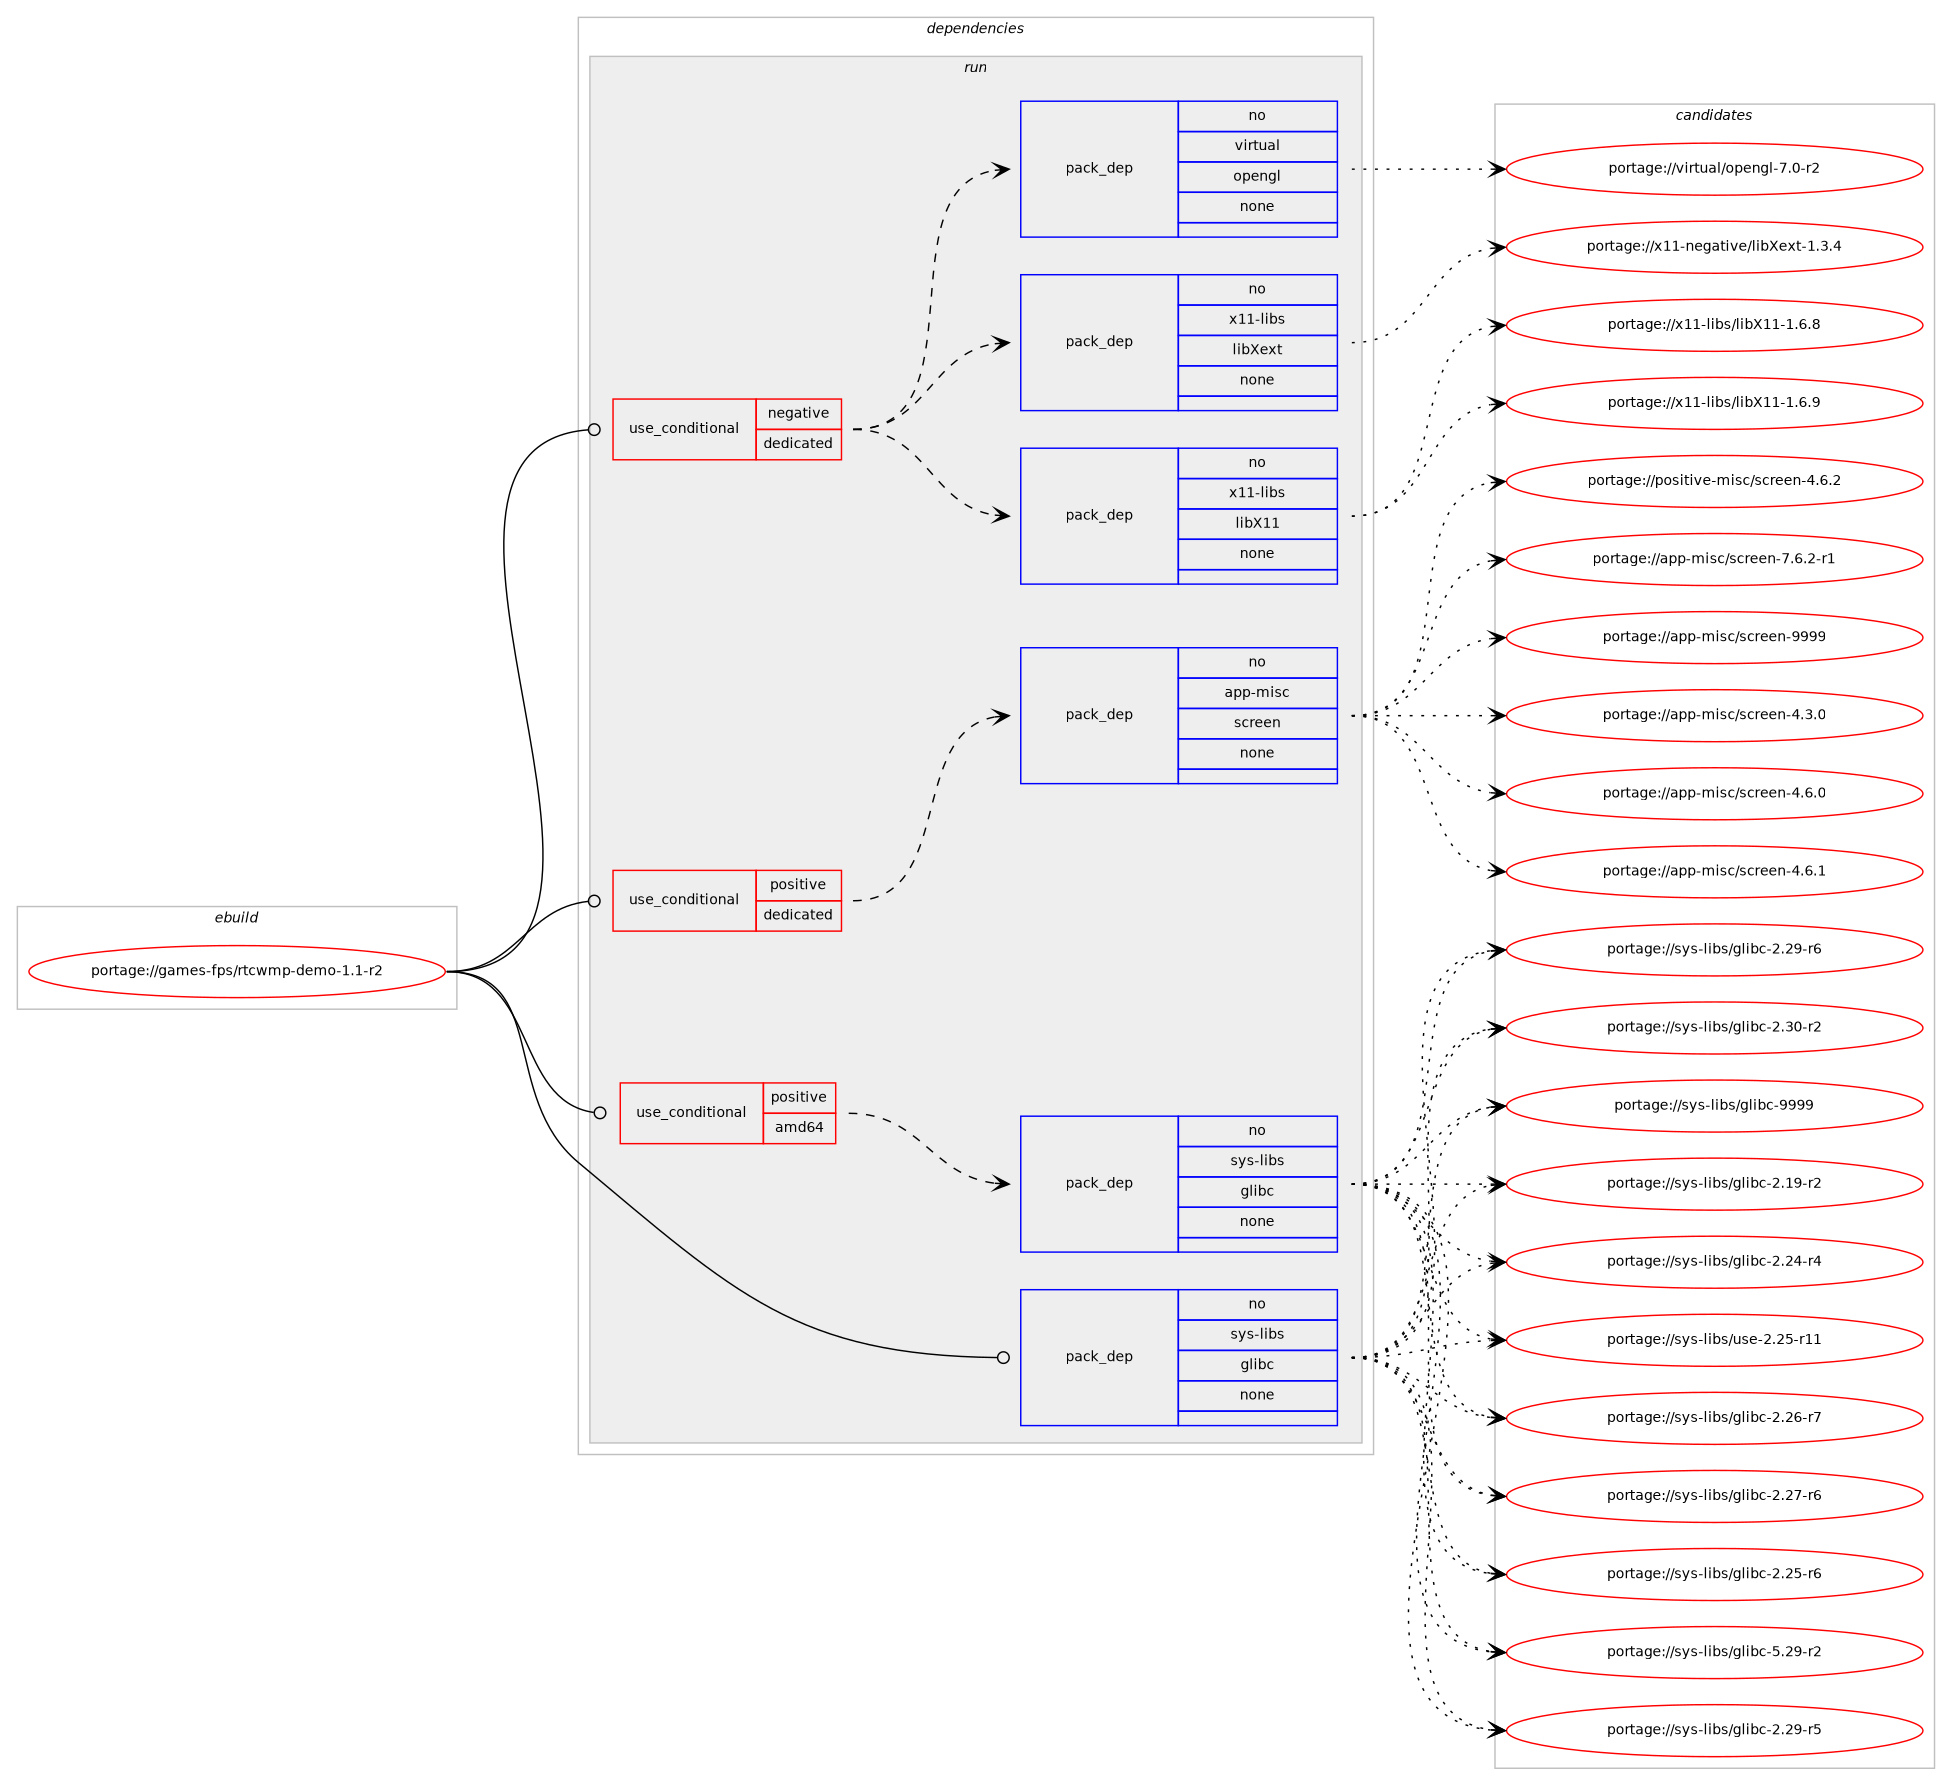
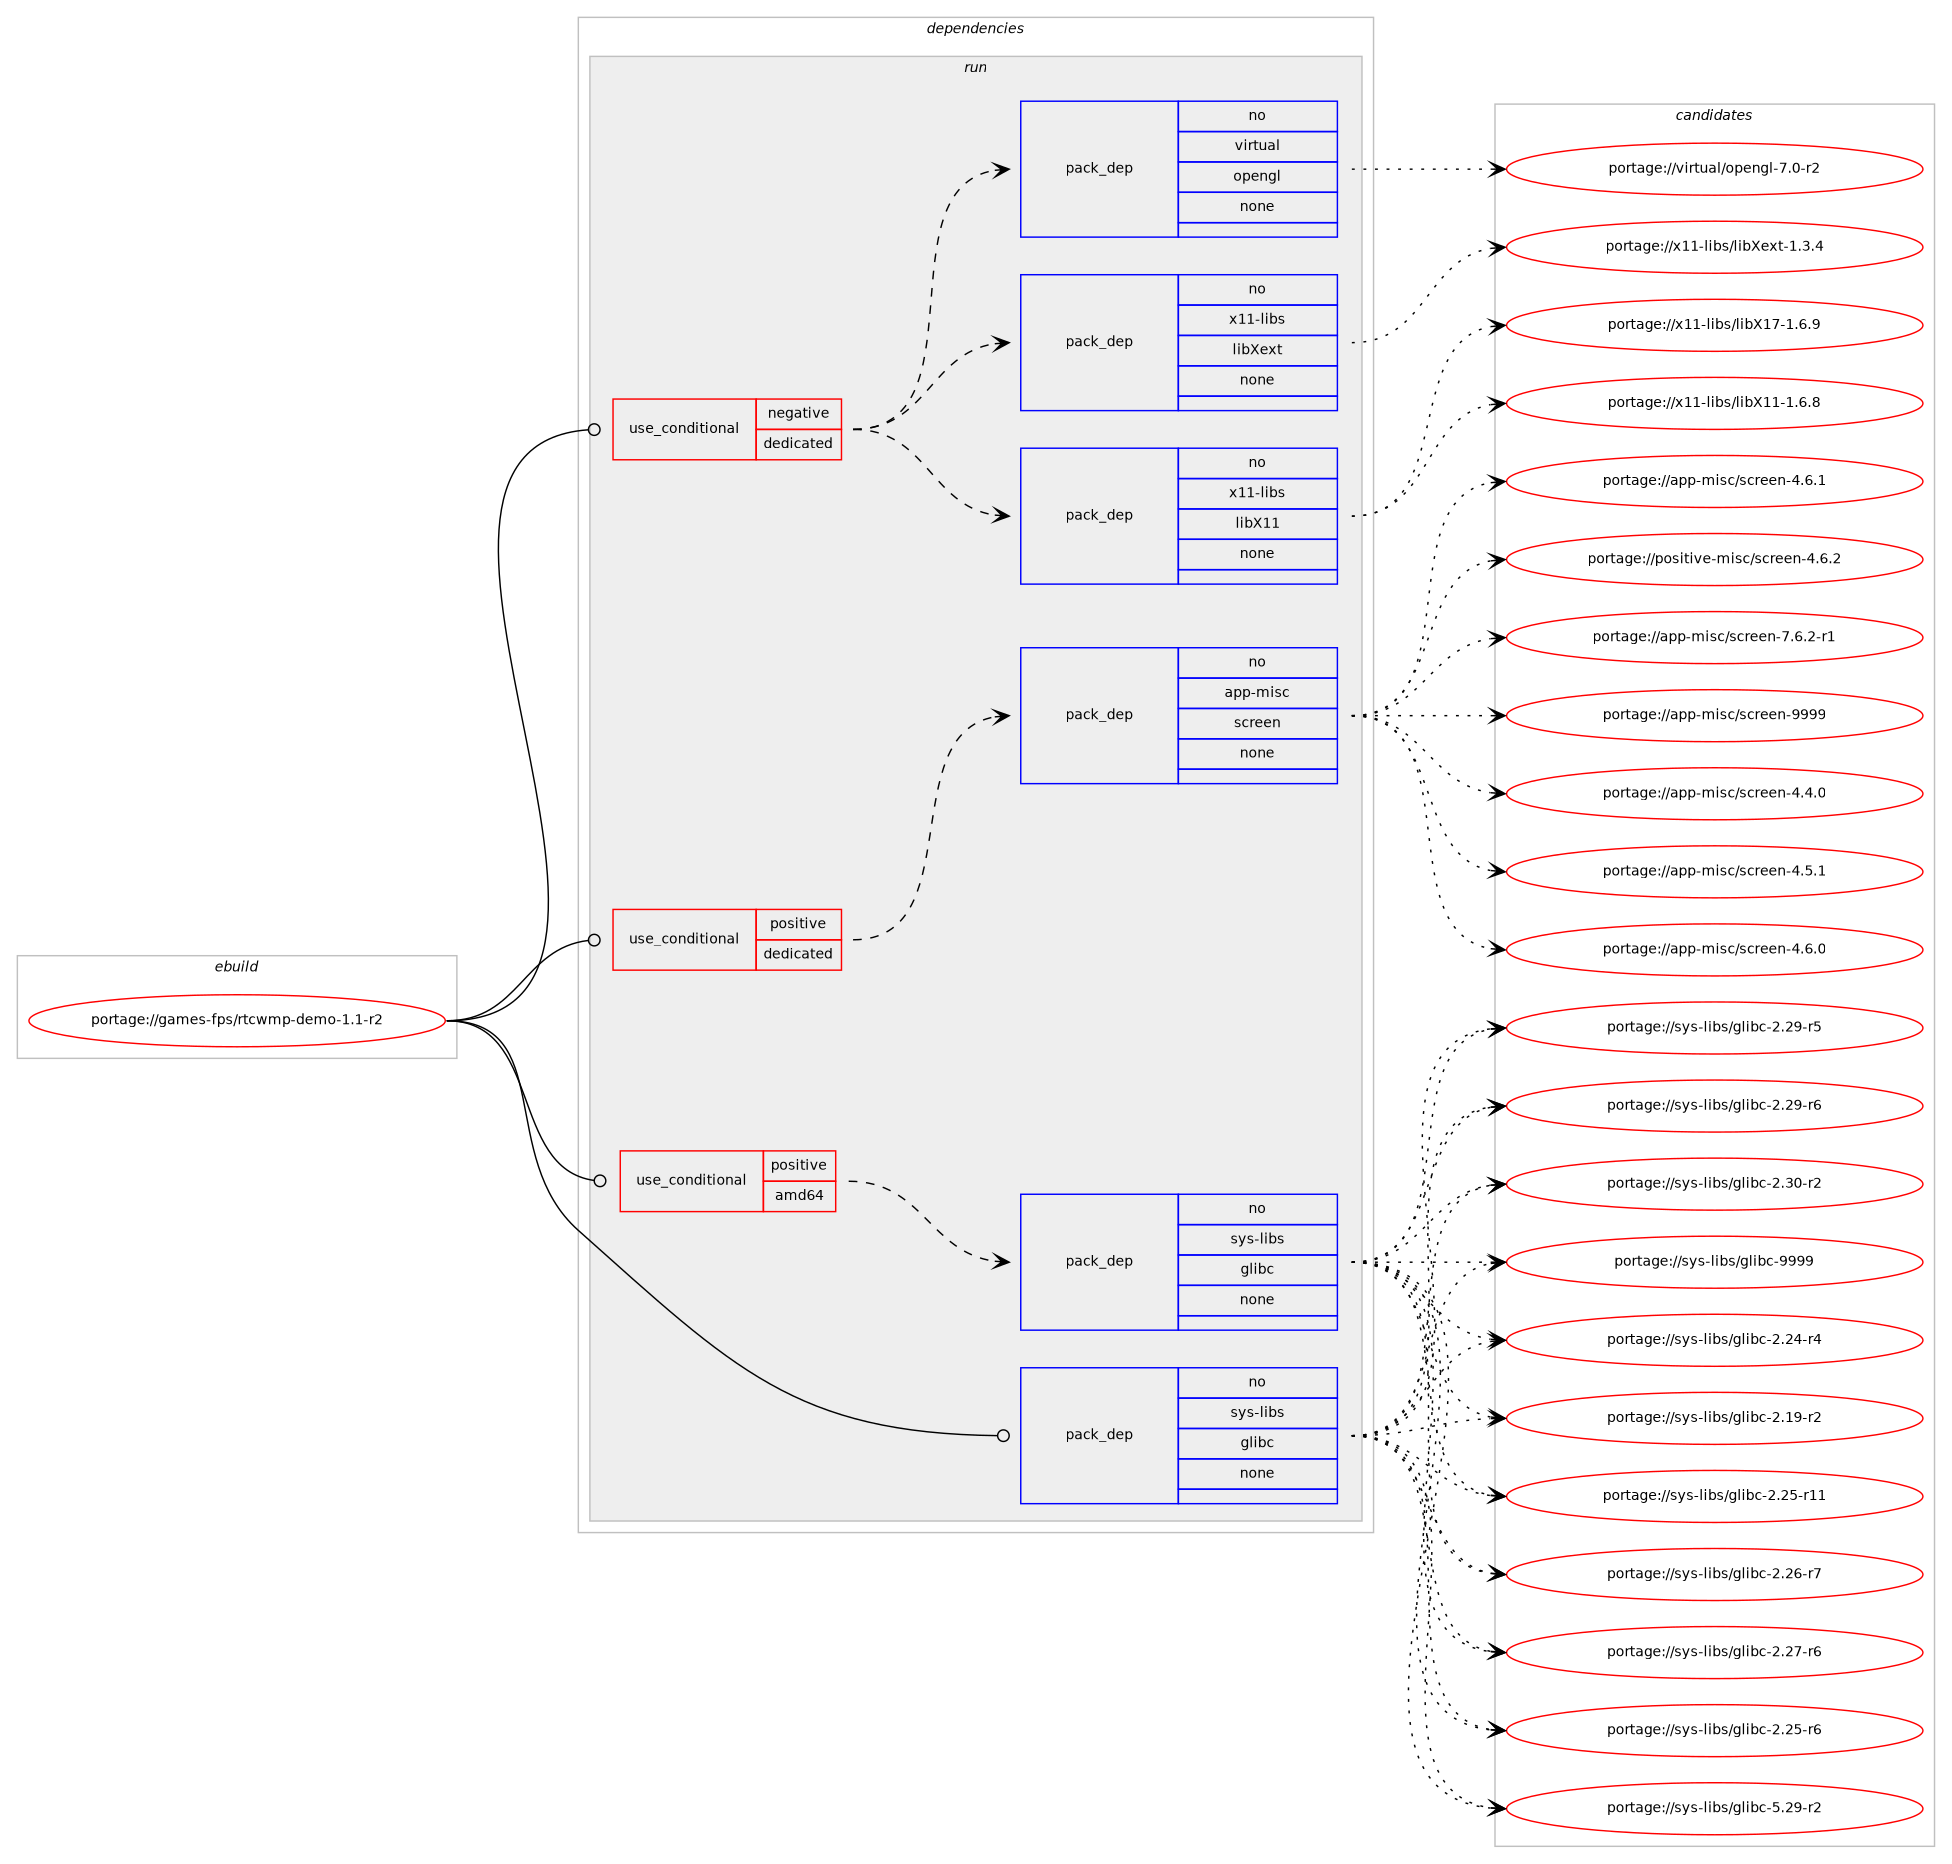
node "portage://x11-negative/libXext-1.3.4": label "portage://x11-negative/libXext-1.3.4" -> "portage://x11-libs/libXext-1.3.4"
node "portage://x11-libs/libX11-1.6.9": label "portage://x11-libs/libX11-1.6.9" -> "portage://x11-libs/libX17-1.6.9"
node "portage://app-misc/screen-4.3.0": label "portage://app-misc/screen-4.3.0" -> "portage://app-misc/screen-4.4.0"
node "portage://app-misc/screen-4.5.1": added
node "portage://sys-libs/use-2.25-r11": label "portage://sys-libs/use-2.25-r11" -> "portage://sys-libs/glibc-2.25-r11"
